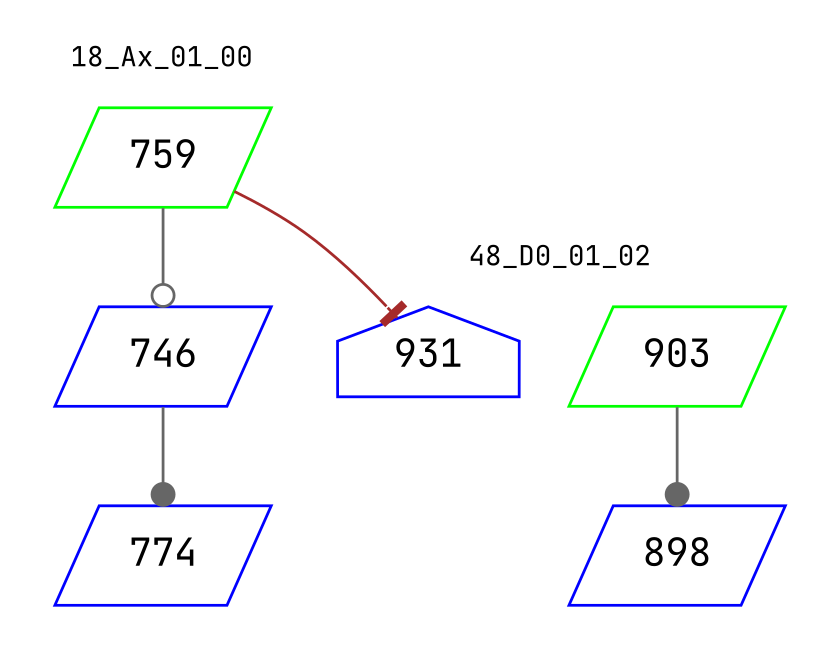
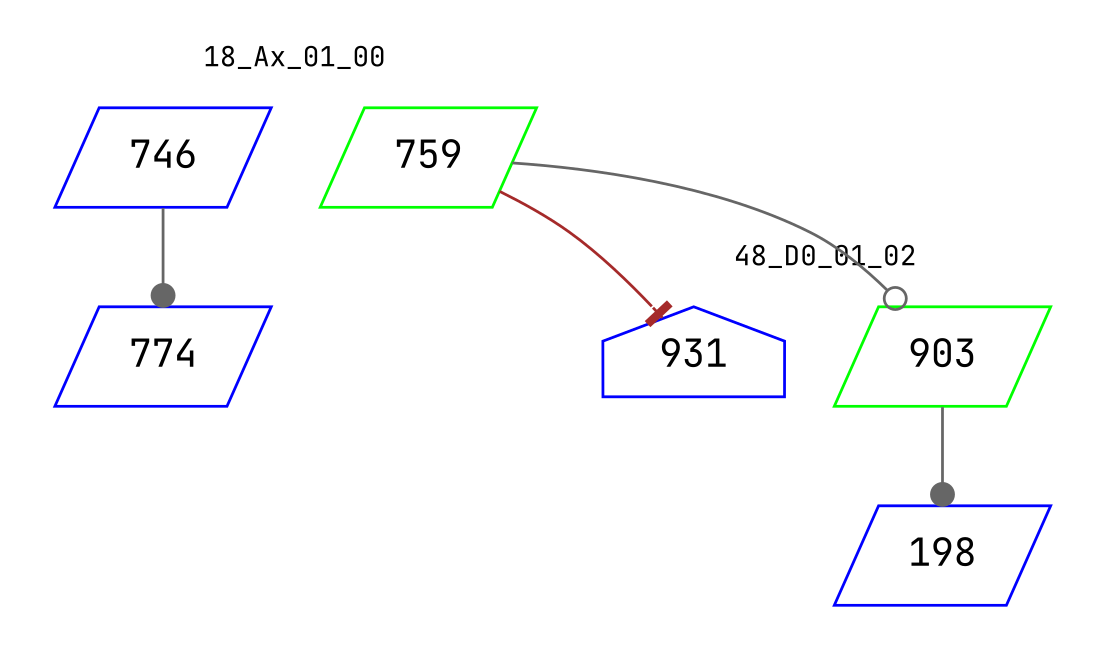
edge "759" -> "746": now "759" -> "903"
node "898": label "898" -> "198"
